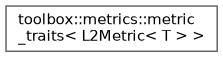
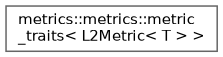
node "toolbox::metrics::metric _traits< L2Metric< T > >": label "toolbox::metrics::metric _traits< L2Metric< T > >" -> "metrics::metrics::metric _traits< L2Metric< T > >"
